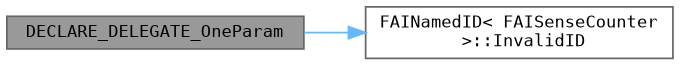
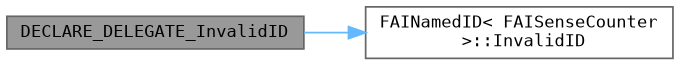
node "DECLARE_DELEGATE_OneParam": label "DECLARE_DELEGATE_OneParam" -> "DECLARE_DELEGATE_InvalidID"
